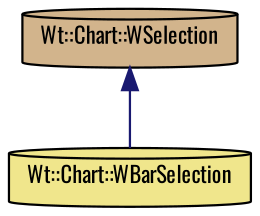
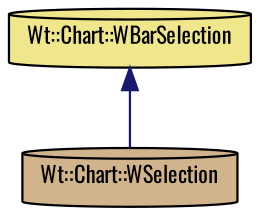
edge "Wt::Chart::WBarSelection" -> "Wt::Chart::WSelection": reversed
